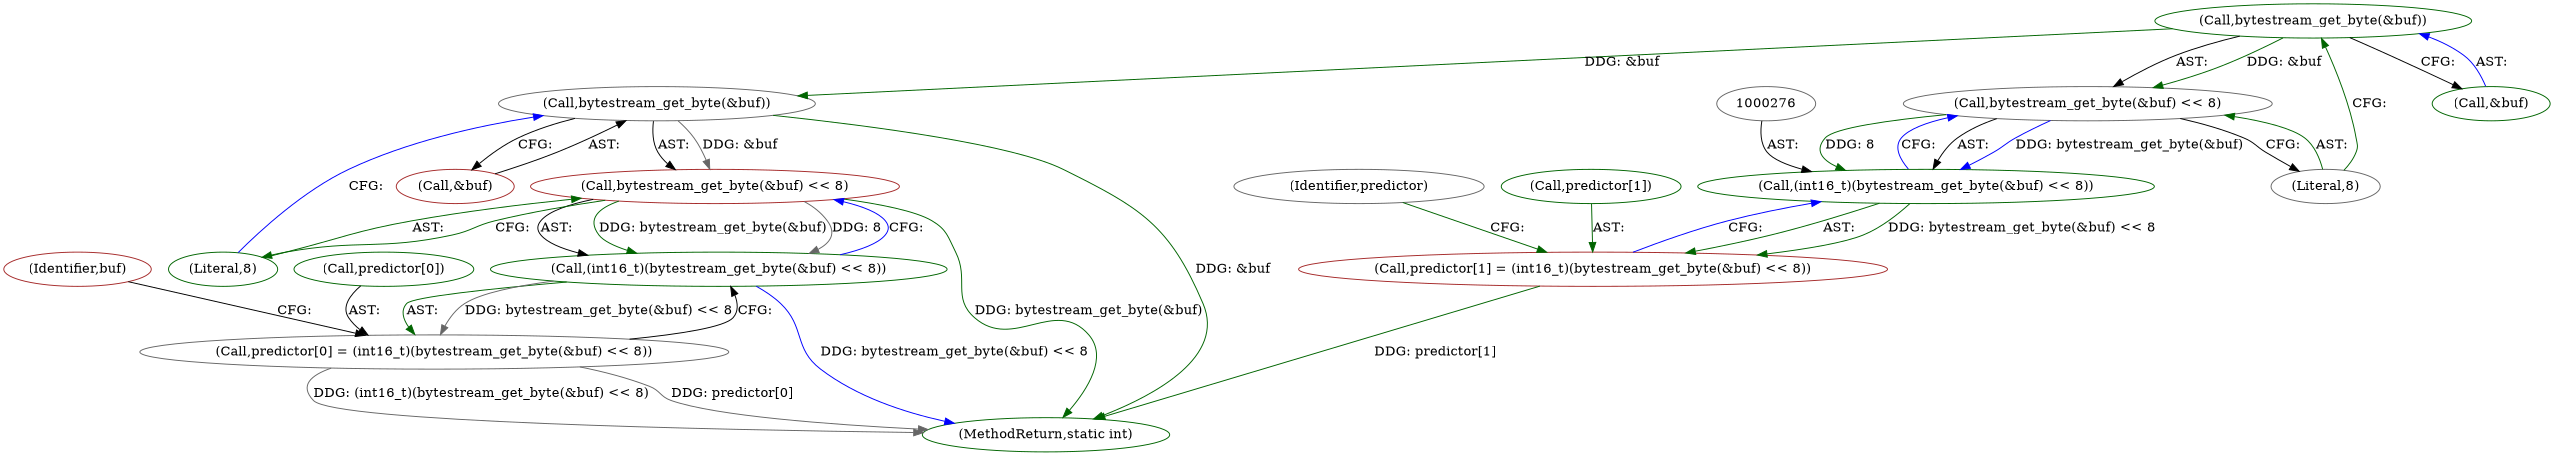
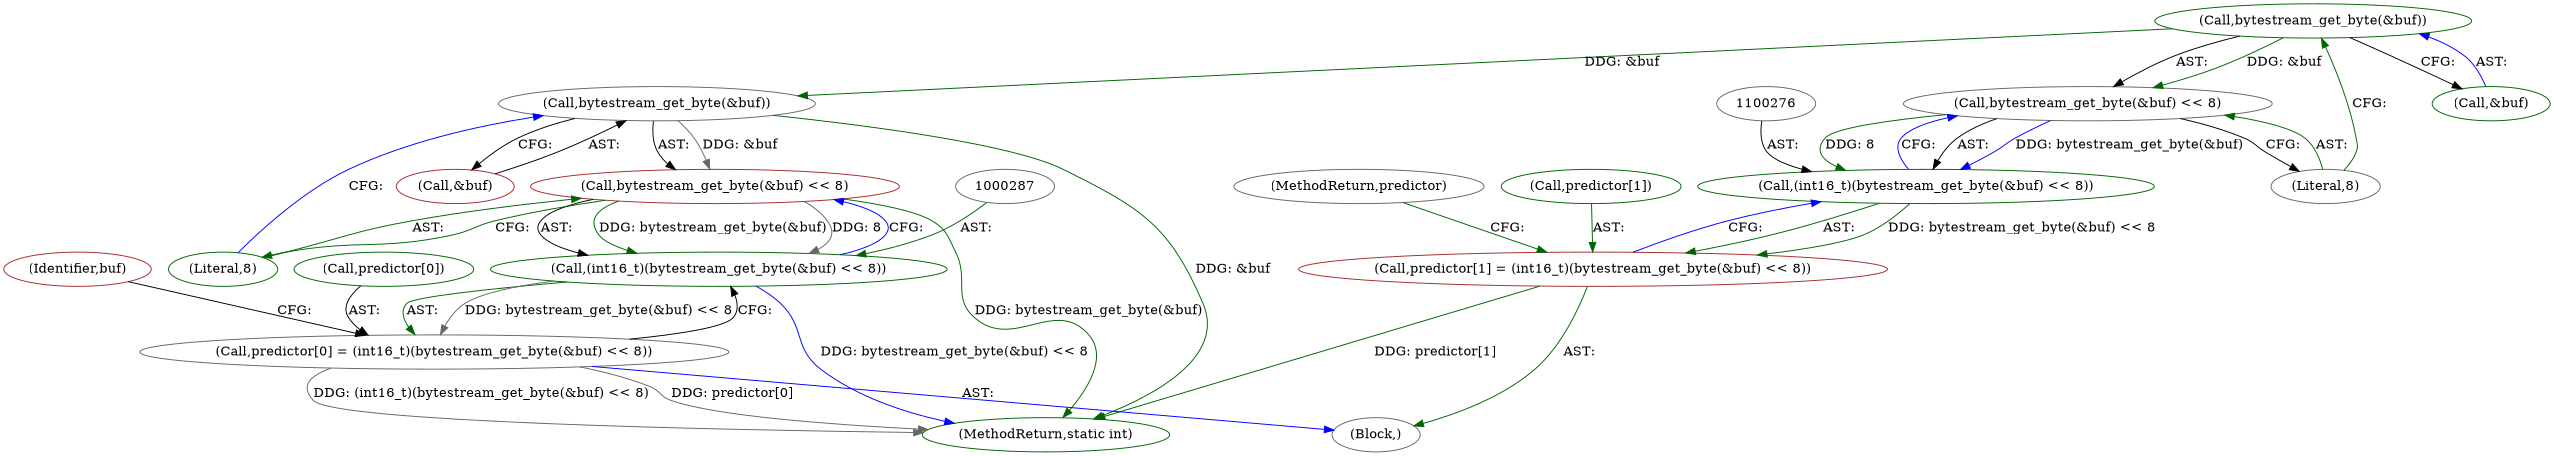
node "1000276": label "1000276" -> "1100276"
node "1000287": added
node "(Identifier,predictor)": label "(Identifier,predictor)" -> "(MethodReturn,predictor)"
node "(Block,)": added
